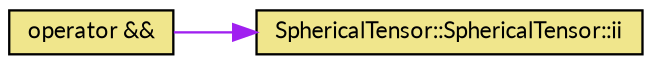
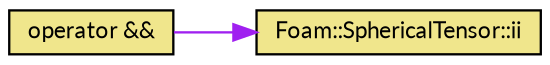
node "SphericalTensor::SphericalTensor::ii": label "SphericalTensor::SphericalTensor::ii" -> "Foam::SphericalTensor::ii"
